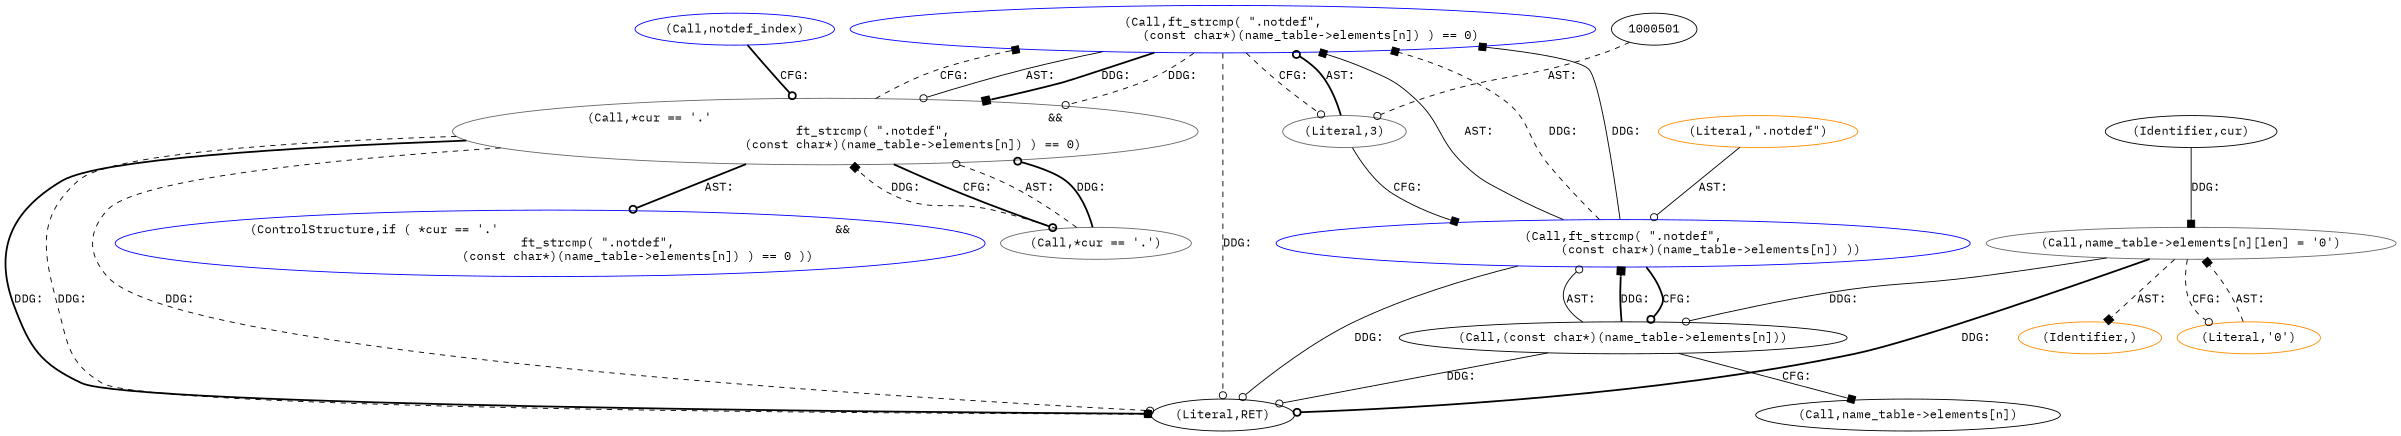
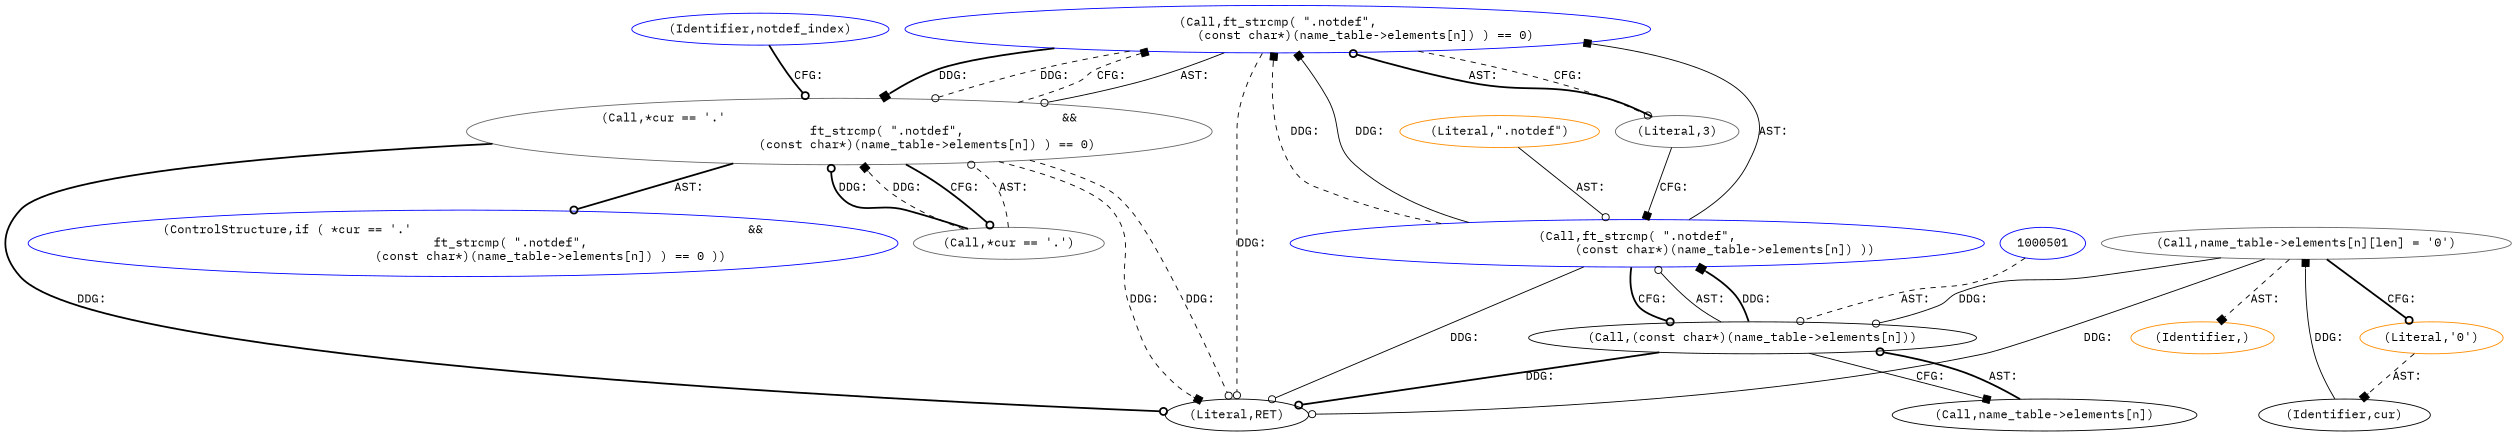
node "(Call,notdef_index)": label "(Call,notdef_index)" -> "(Identifier,notdef_index)"
node "1000501": color black -> blue
edge "1000501" -> "(Literal,3)": now "1000501" -> "(Call,(const char*)(name_table->elements[n]))"
edge "(Call,name_table->elements[n][len] = '0')" -> "(Literal,'0')": style dashed -> bold
edge "(Literal,'0')" -> "(Call,name_table->elements[n][len] = '0')": now "(Literal,'0')" -> "(Identifier,cur)"
edge "(Call,name_table->elements[n])" -> "(Call,(const char*)(name_table->elements[n]))": added, label "AST:"
edge "(Call,name_table->elements[n][len] = '0')" -> "(Literal,RET)": style bold -> solid
edge "(Call,(const char*)(name_table->elements[n]))" -> "(Literal,RET)": style solid -> bold
